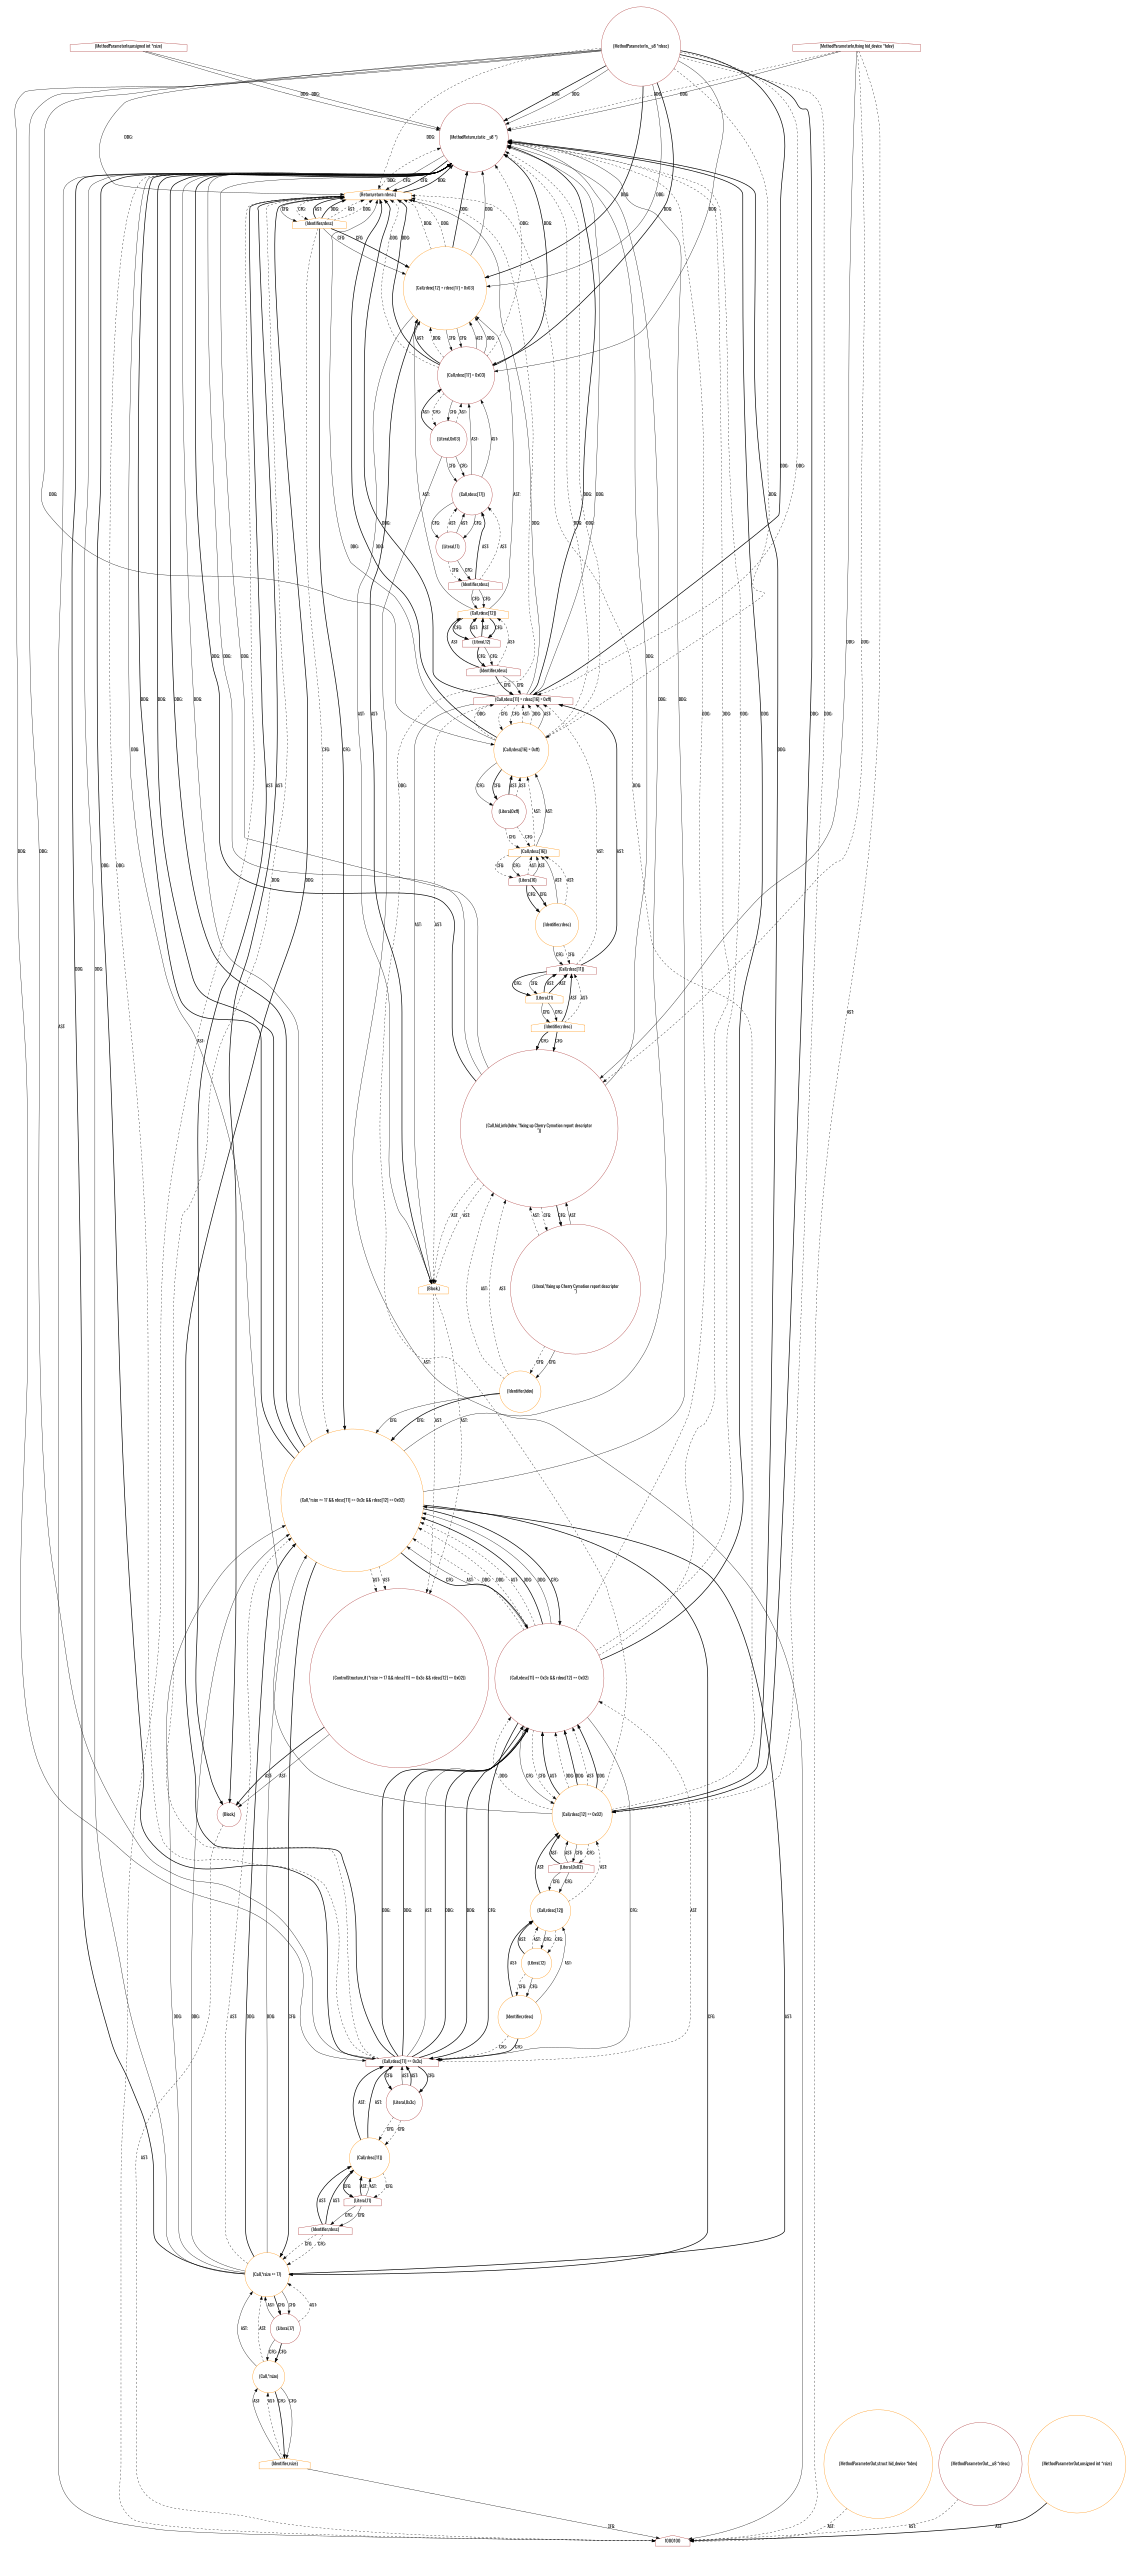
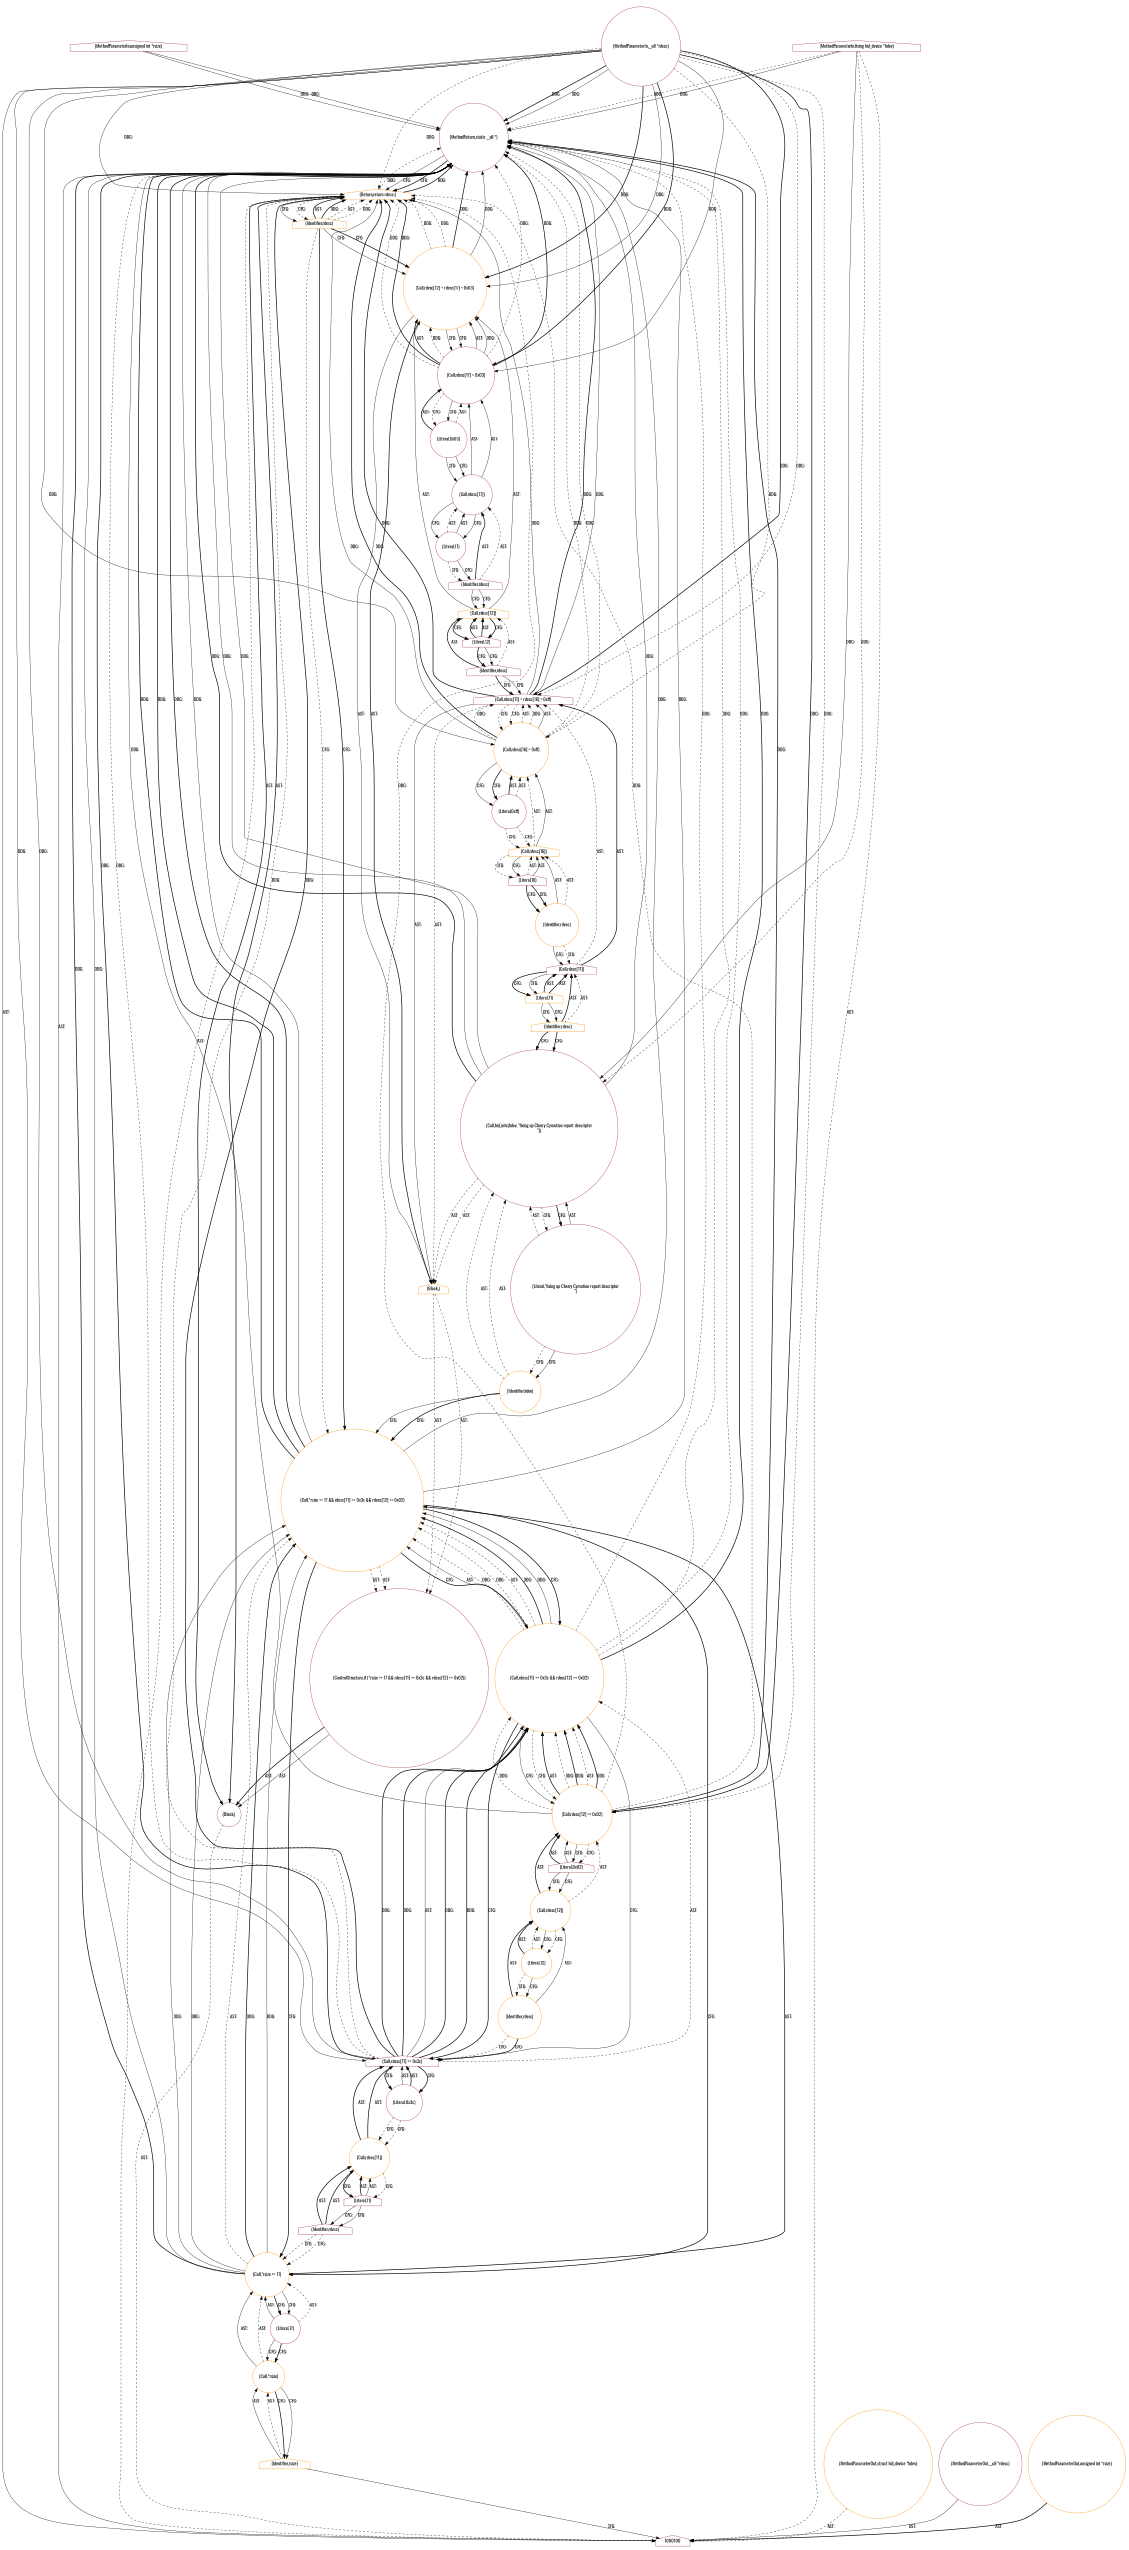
edge "(Literal,0x03)" -> "1000100": now "(MethodParameterIn,__u8 *rdesc)" -> "1000100"
node "(Call,rdesc[11] == 0x3c && rdesc[12] == 0x02)": color brown -> darkorange
edge "(MethodParameterOut,__u8 *rdesc)" -> "1000100": style dashed -> solid
